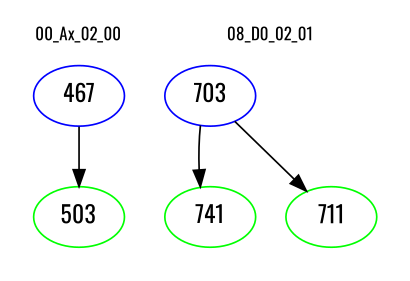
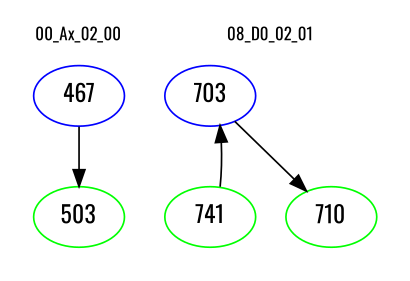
edge "703" -> "741": reversed
node "711": label "711" -> "710"
